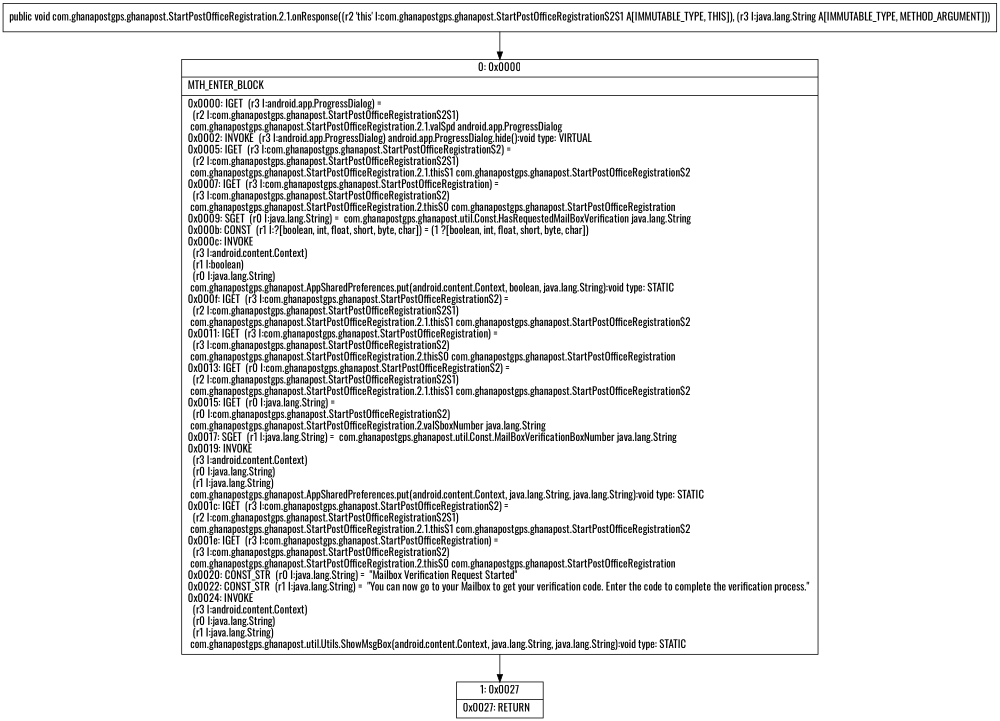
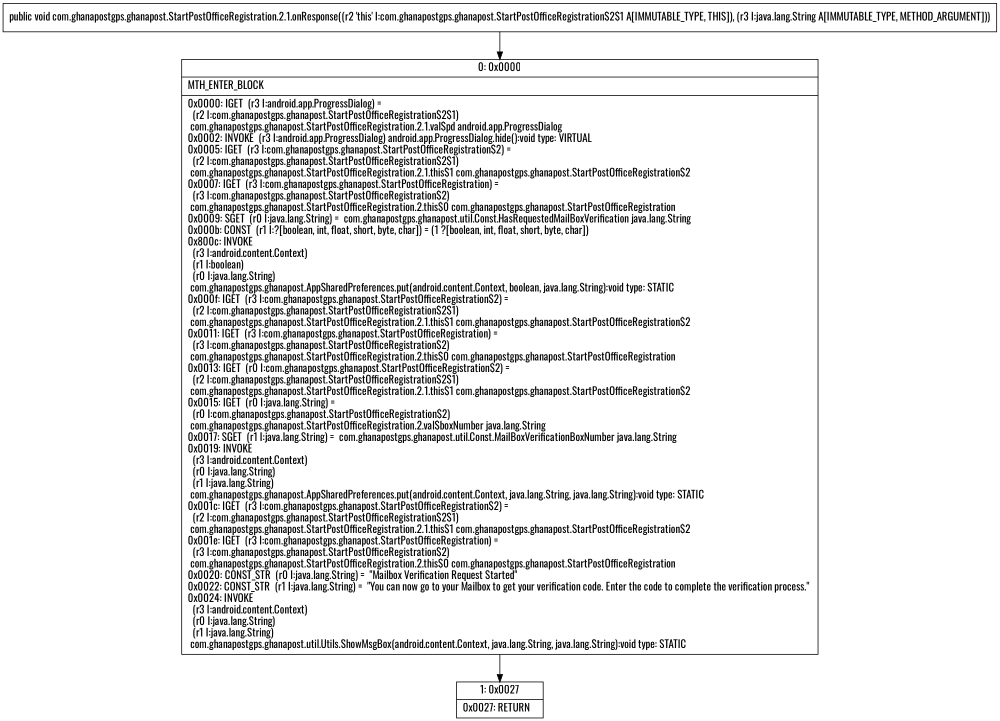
node "0: 0x0000": text "0x000c: INVOKE" -> "0x800c: INVOKE"
